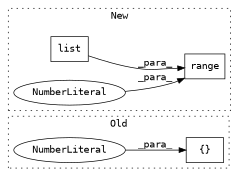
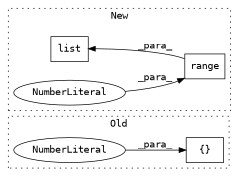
edge "list" -> "range": reversed
